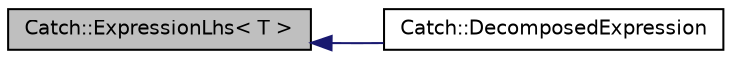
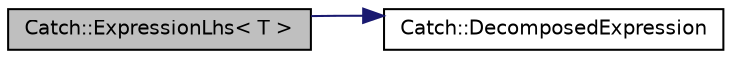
edge "Catch::DecomposedExpression" -> "Catch::ExpressionLhs< T >": reversed
